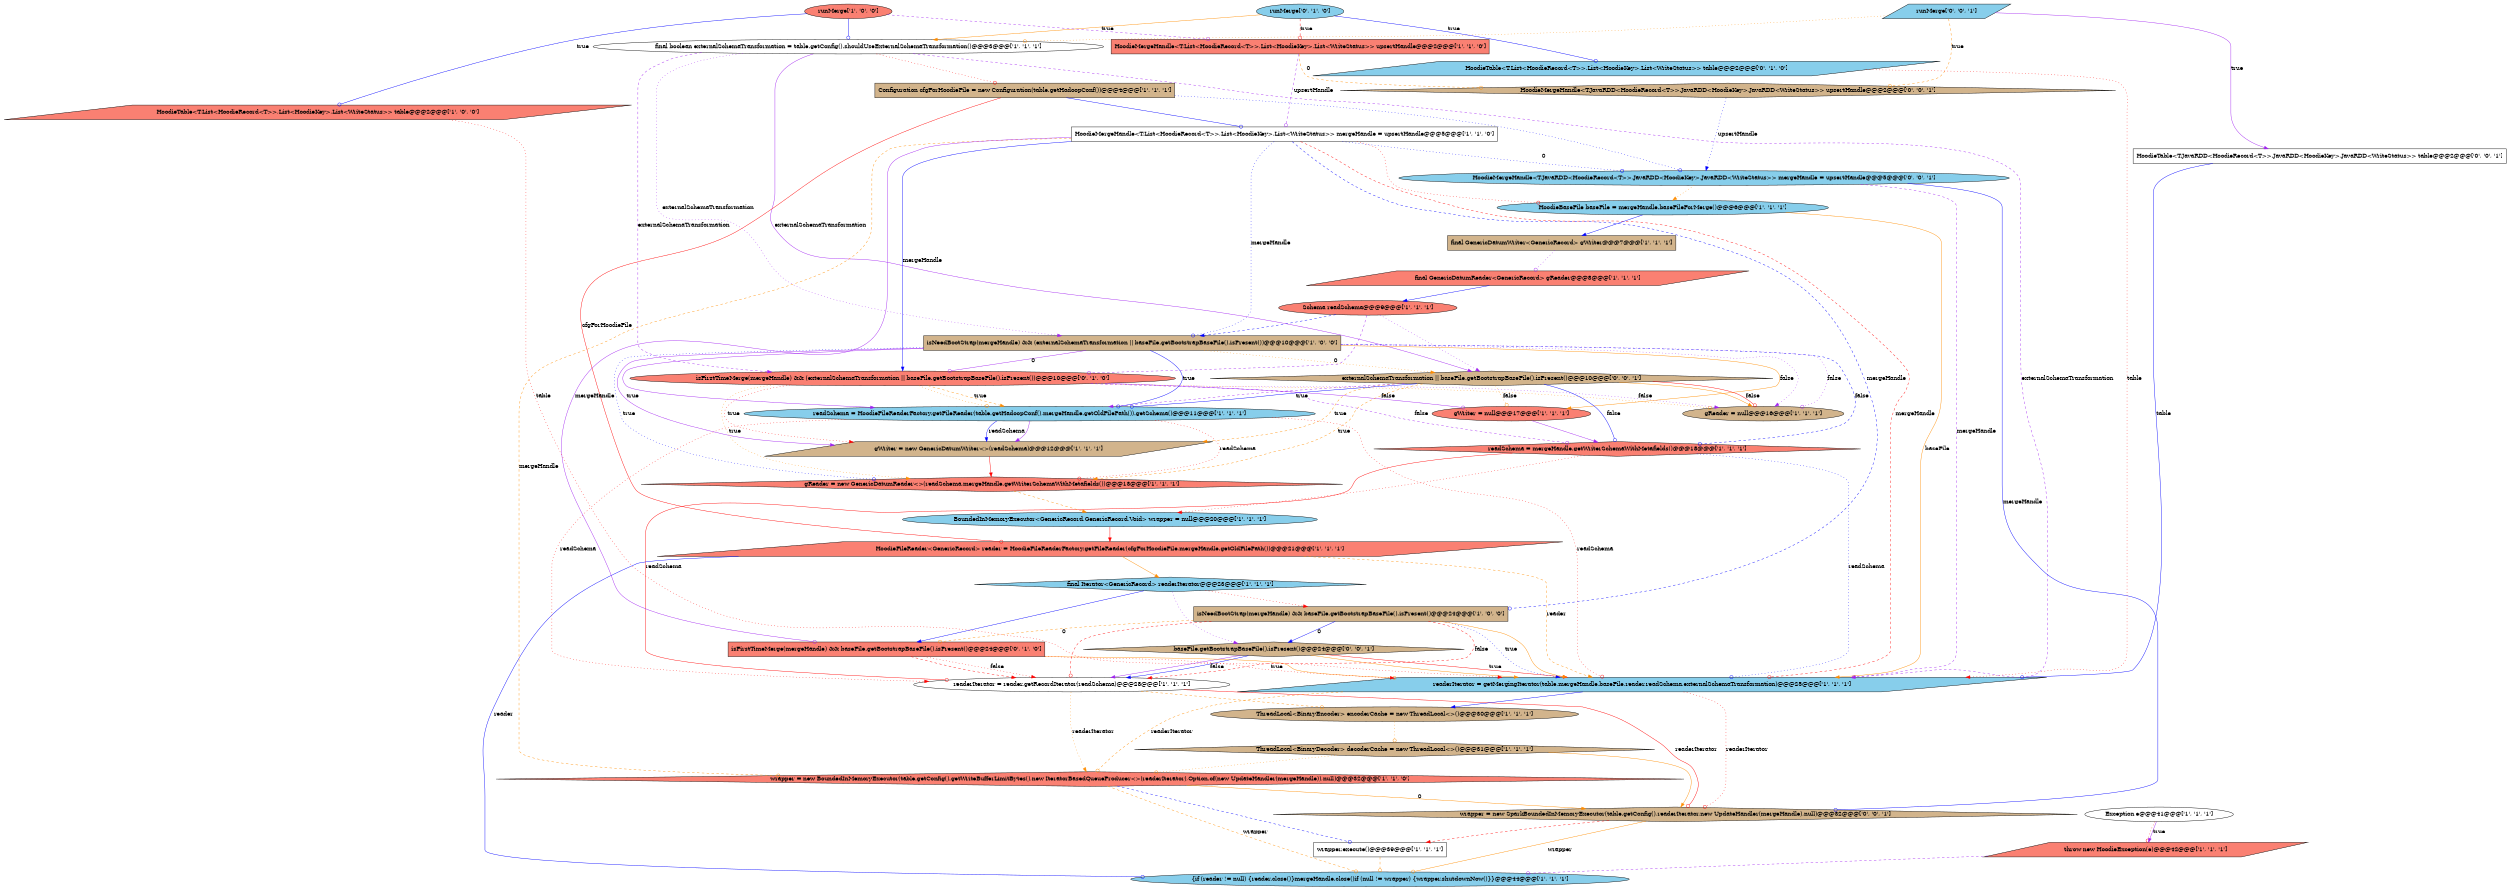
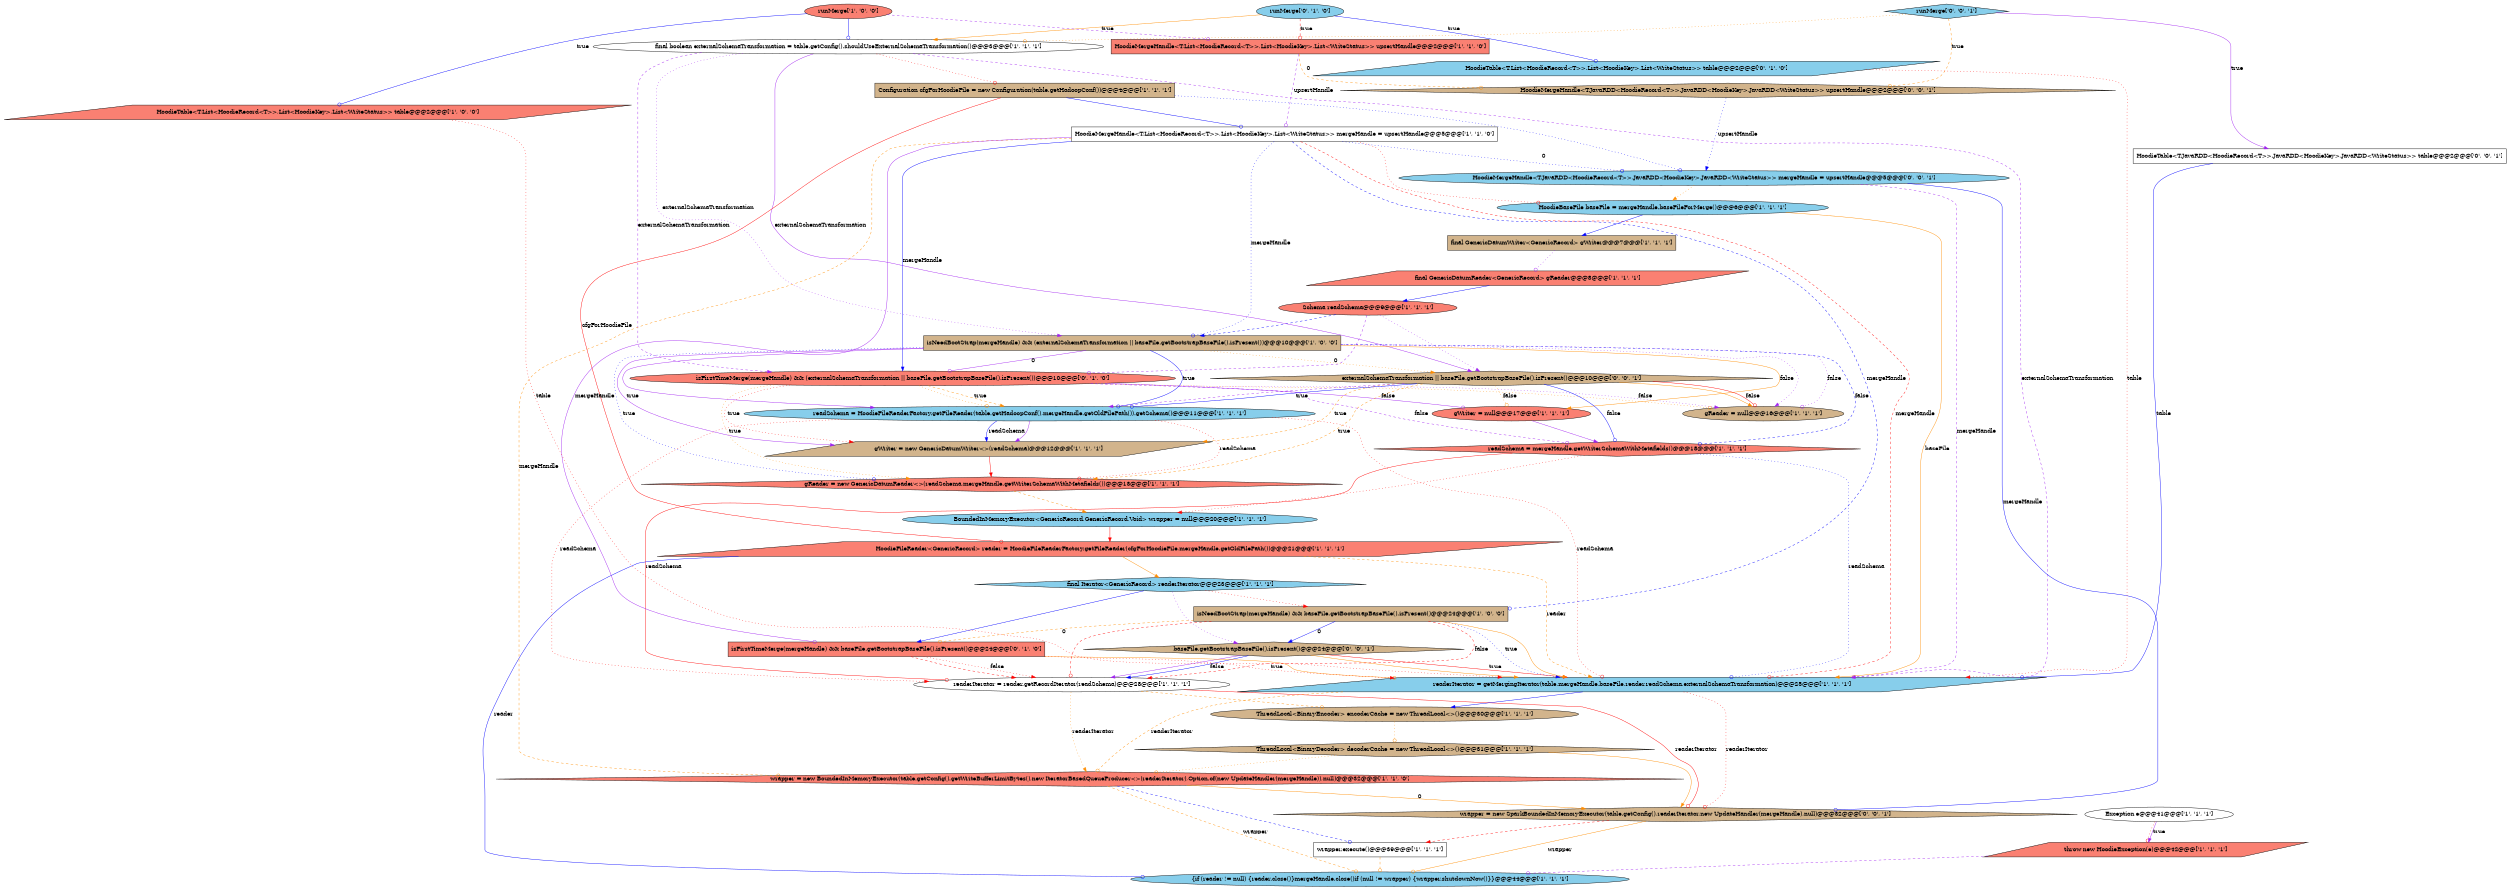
node "runMerge['0', '0', '1']": shape parallelogram -> diamond
